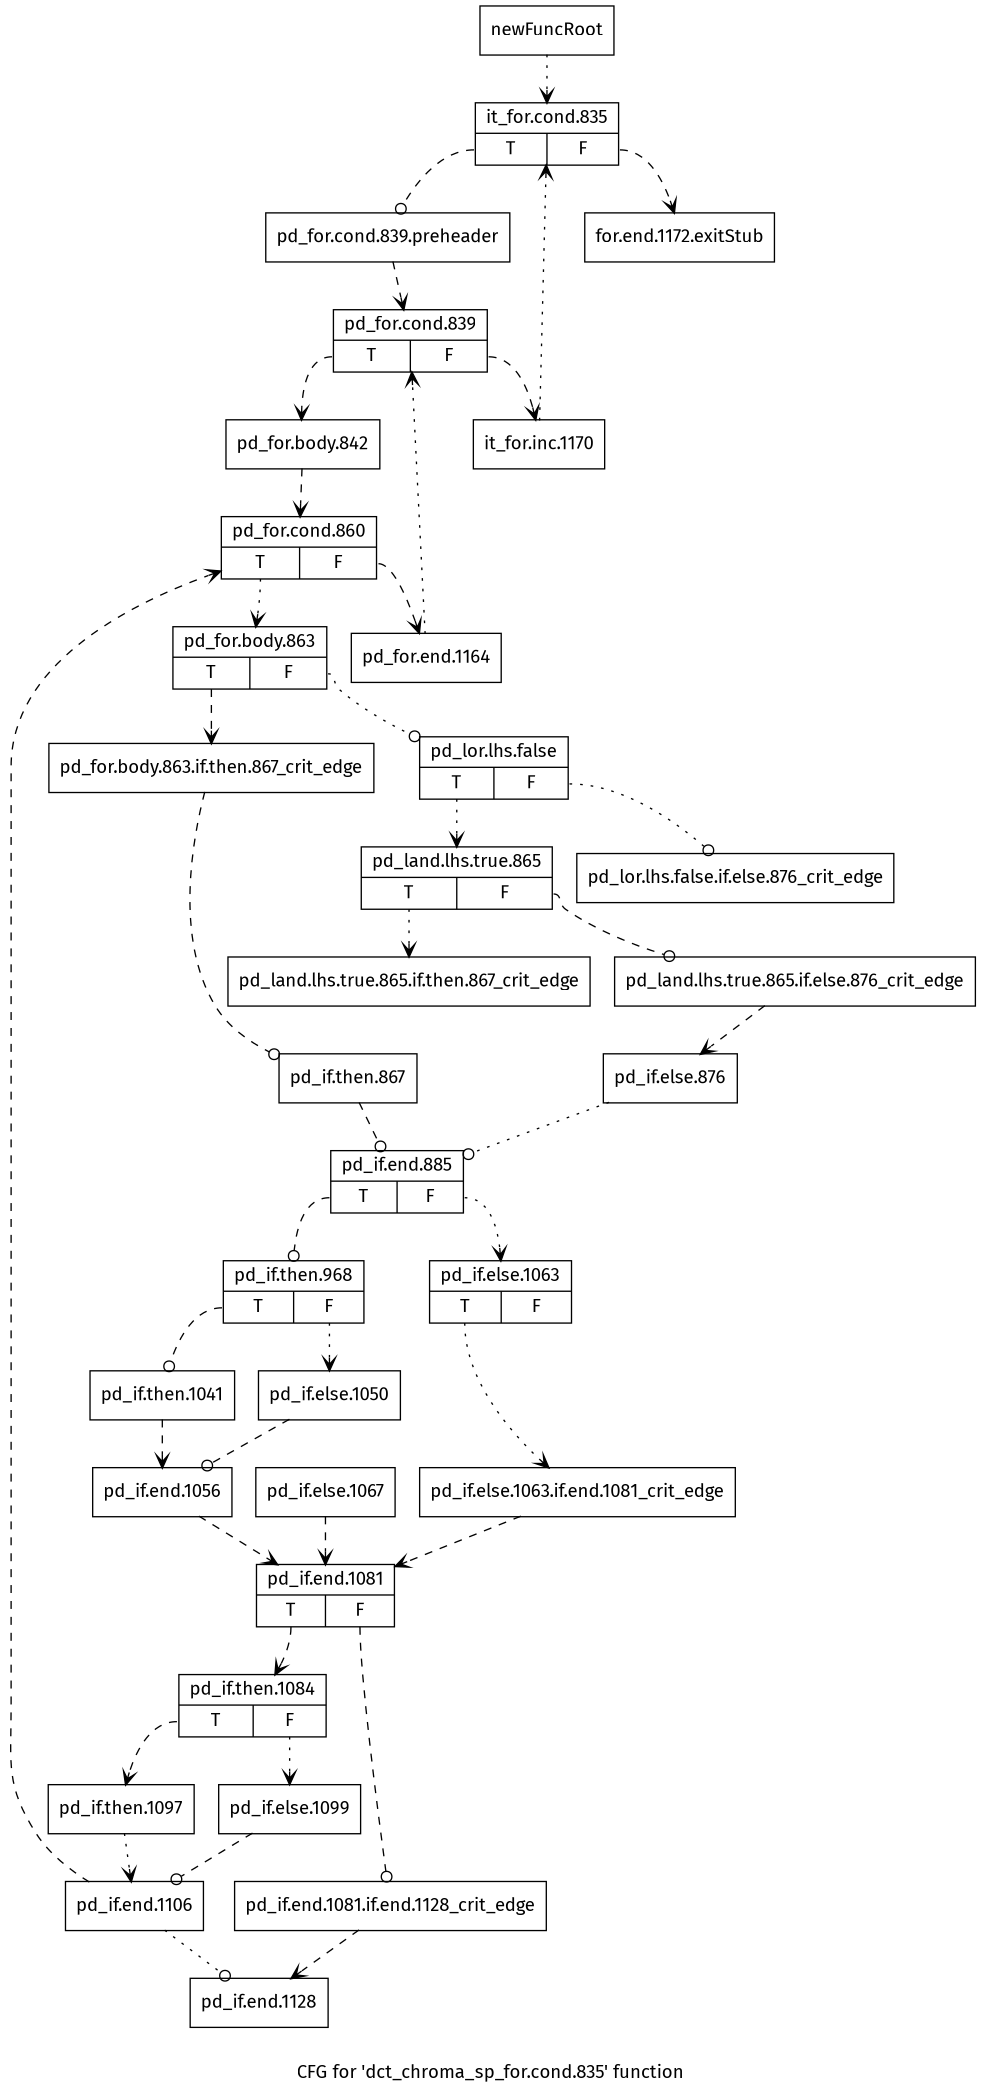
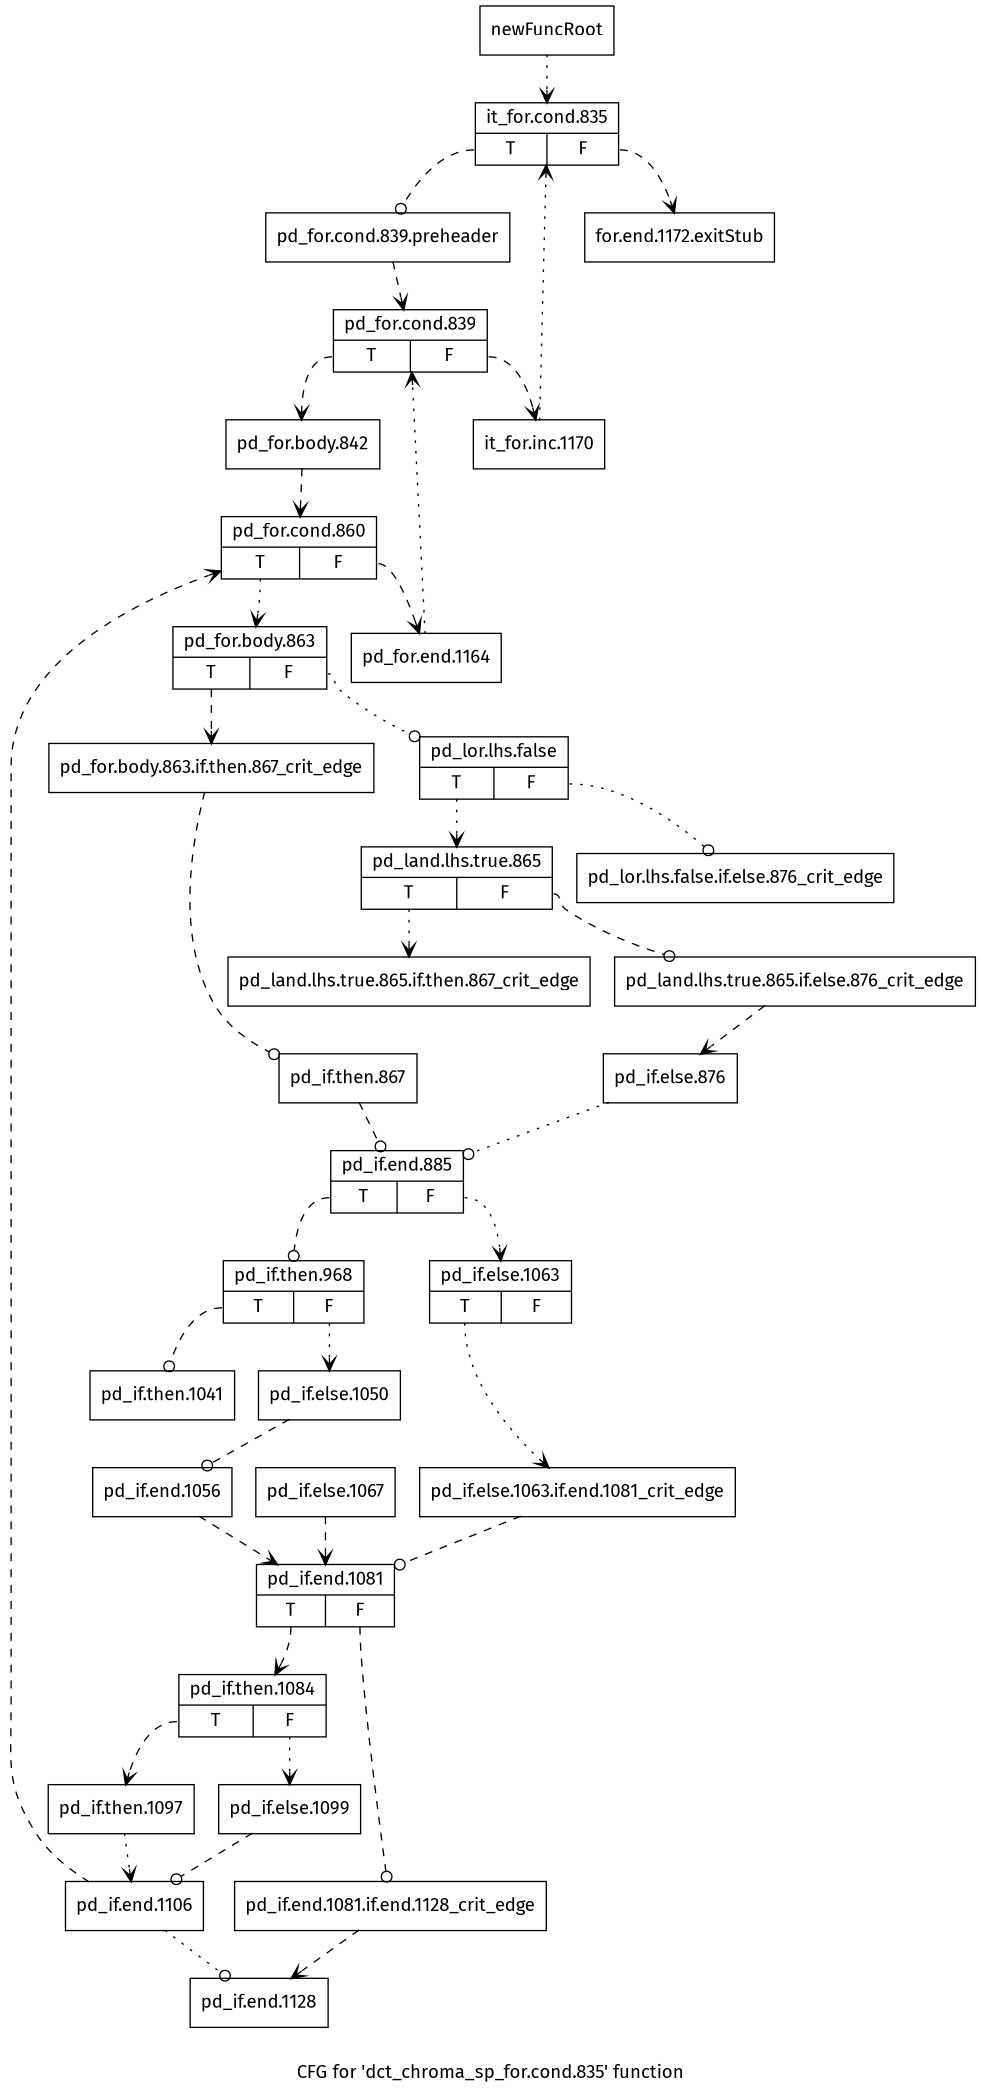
edge "pd_if.then.1041" -> "pd_if.end.1056": removed
edge "pd_if.else.1063.if.end.1081_crit_edge" -> "pd_if.end.1081": arrowhead vee -> odot
